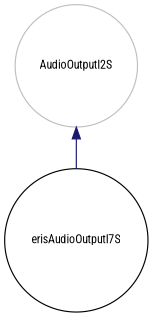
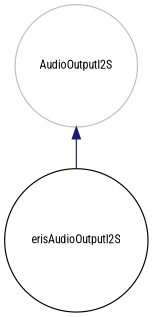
node "erisAudioOutputI7S": label "erisAudioOutputI7S" -> "erisAudioOutputI2S"
